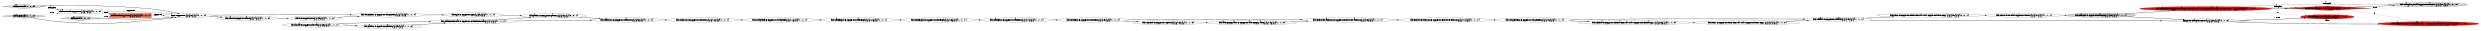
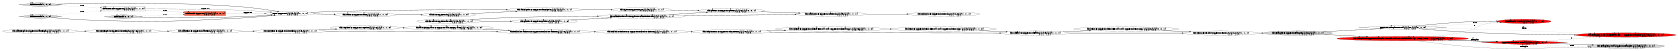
edge "ParameterInfo['1', '0', '0']" -> "ParameterInfo copyFrom@@@2@@@['1', '1', '0']": label "examples" -> "true"
node "this.multipleOf = copyFrom.multipleOf@@@11@@@['1', '1', '1']": removed
edge "this._default = copyFrom._default@@@19@@@['1', '1', '1']" -> "copyFrom.examples == null@@@28@@@['0', '1', '0']": now "this._default = copyFrom._default@@@19@@@['1', '1', '1']" -> "this._enum = newList(copyFrom._enum)@@@21@@@['1', '1', '1']"
